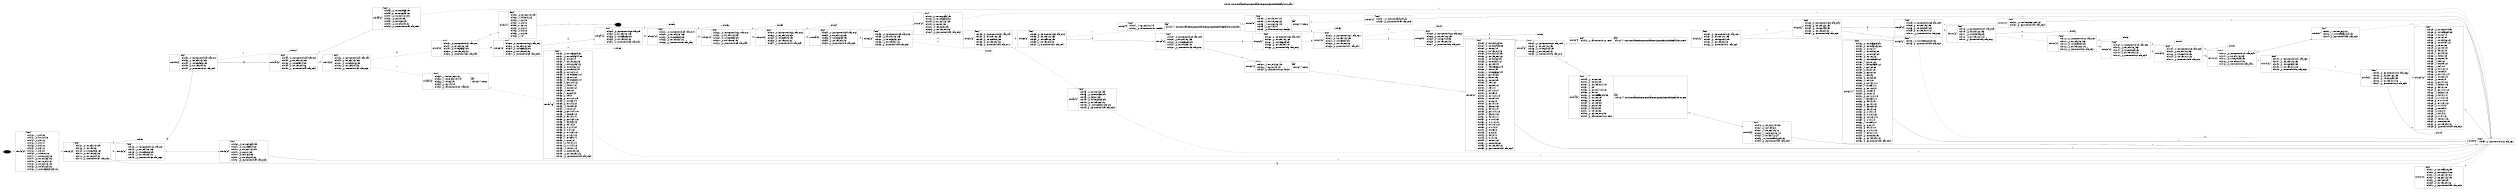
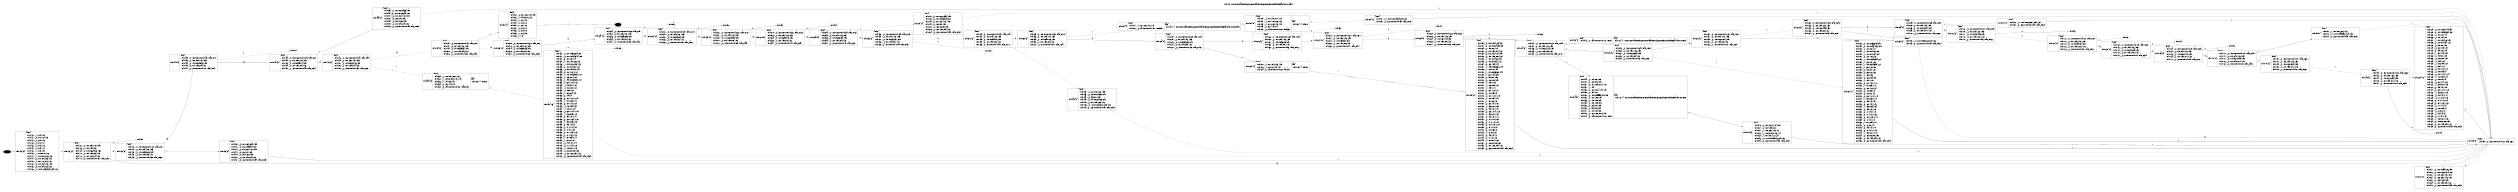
node "0x401696 [28]": added
